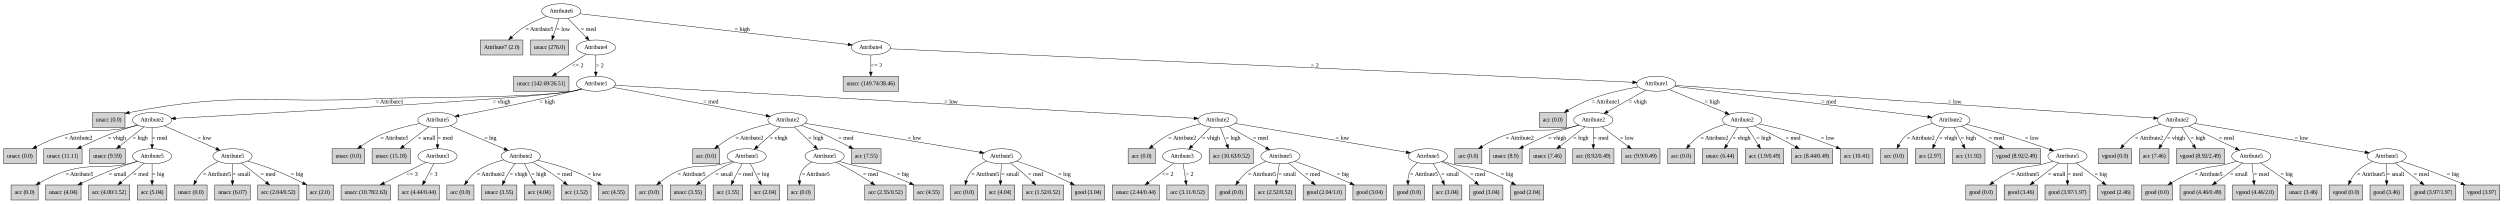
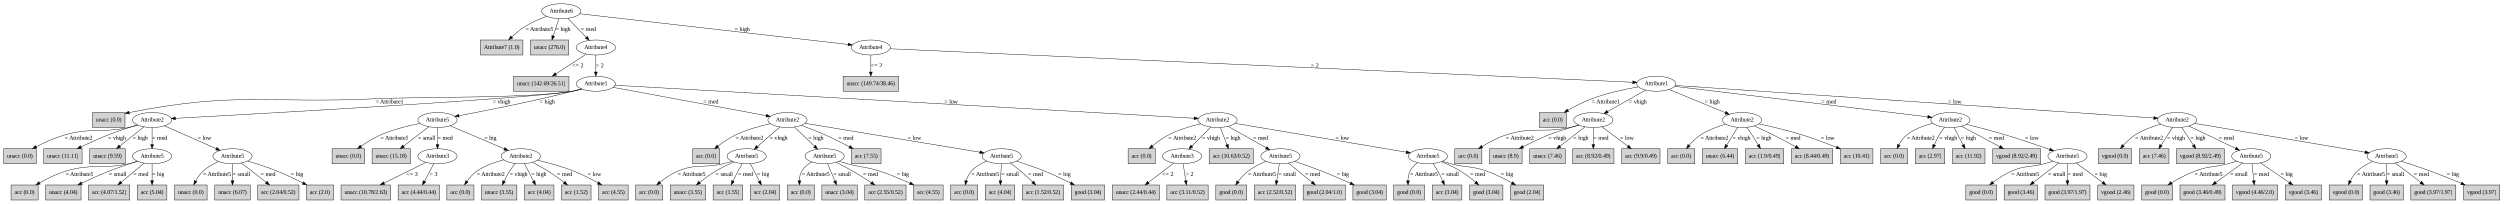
edge "Attribute6" -> "unacc (276.0)": label "= low" -> "= high"
node "Attribute7 (2.0)": label "Attribute7 (2.0)" -> "Attribute7 (1.0)"
node "acc (4.00/1.52)": label "acc (4.00/1.52)" -> "acc (4.07/1.52)"
node "unacc (3.04)": added
node "good (4.46/0.49)": label "good (4.46/0.49)" -> "good (3.46/0.49)"
node "unacc (3.46)": label "unacc (3.46)" -> "vgood (3.46)"
